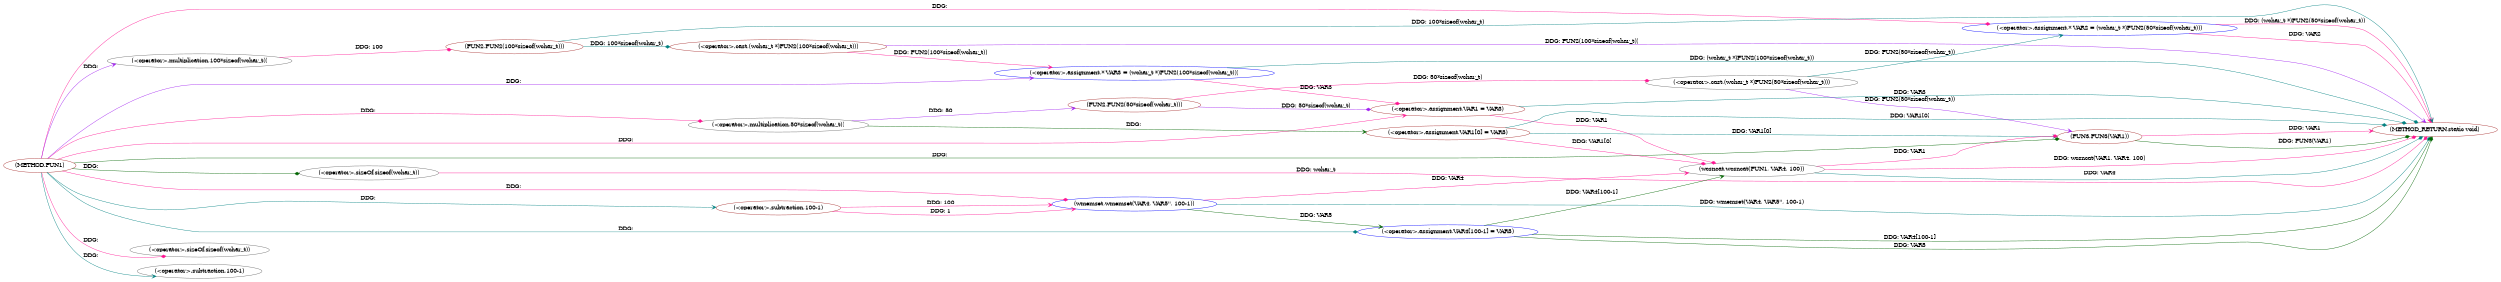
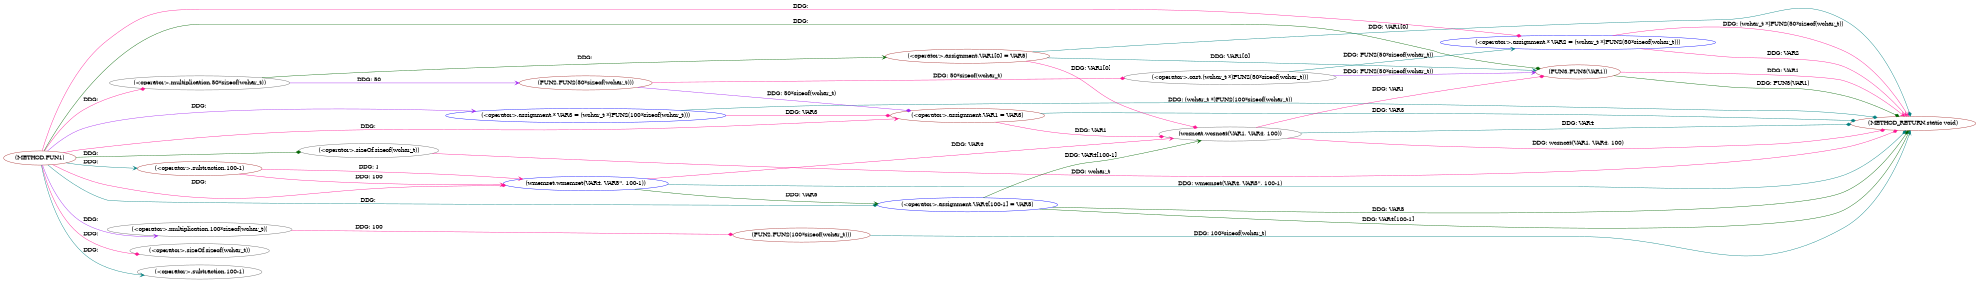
node "(<operator>.cast,(wchar_t *)FUN2(100*sizeof(wchar_t)))": removed
node "(wcsncat,wcsncat(FUN1, VAR4, 100))": label "(wcsncat,wcsncat(FUN1, VAR4, 100))" -> "(wcsncat,wcsncat(VAR1, VAR4, 100))"
